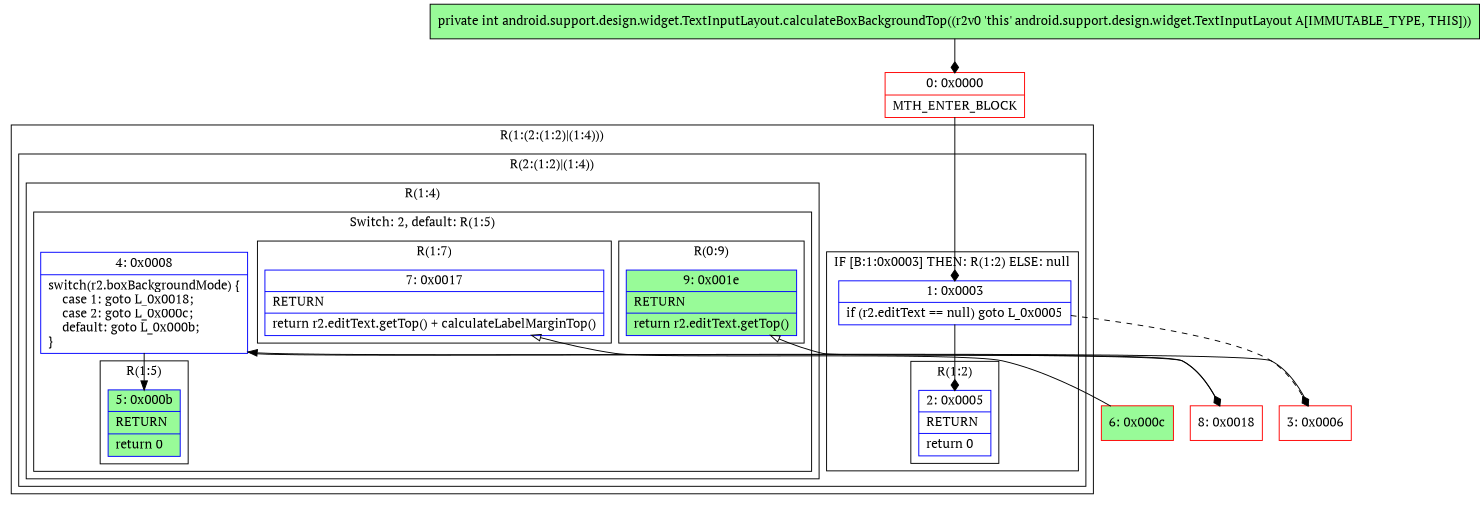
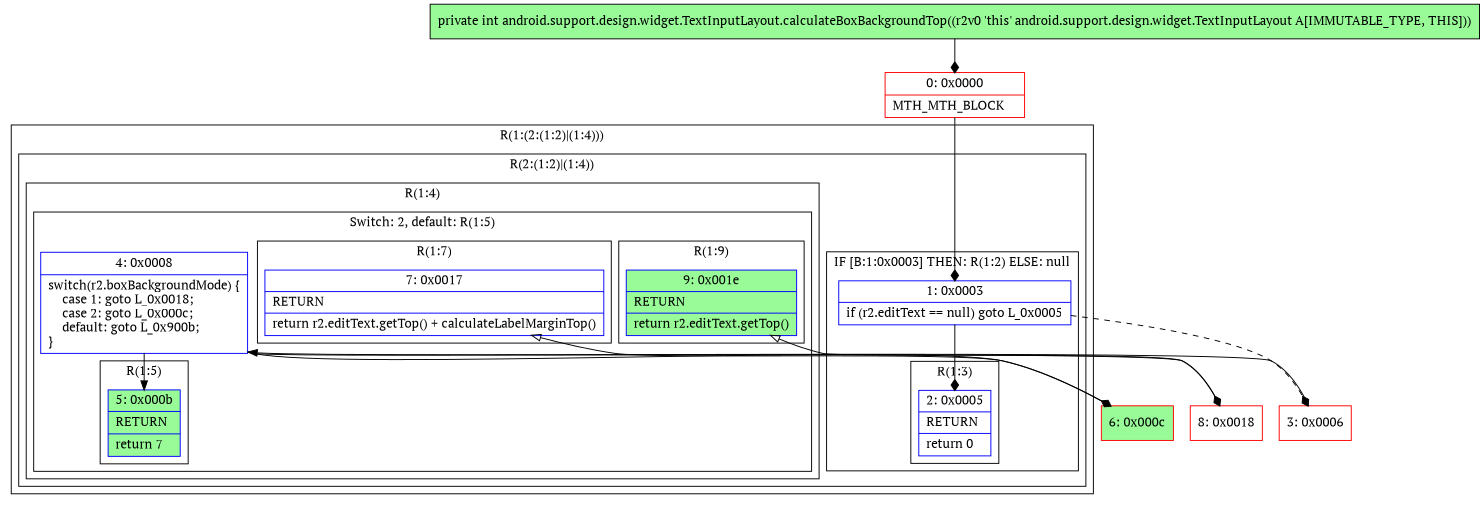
node "0: 0x0000": text "MTH_ENTER_BLOCK" -> "MTH_MTH_BLOCK"
cluster "R(0:9)": label "R(0:9)" -> "R(1:9)"
node "4: 0x0008": text "default: goto L_0x000b;" -> "default: goto L_0x900b;"
edge "4: 0x0008" -> "6: 0x000c": added
cluster "R(1:2)": label "R(1:2)" -> "R(1:3)"
node "5: 0x000b": text "return 0" -> "return 7"
